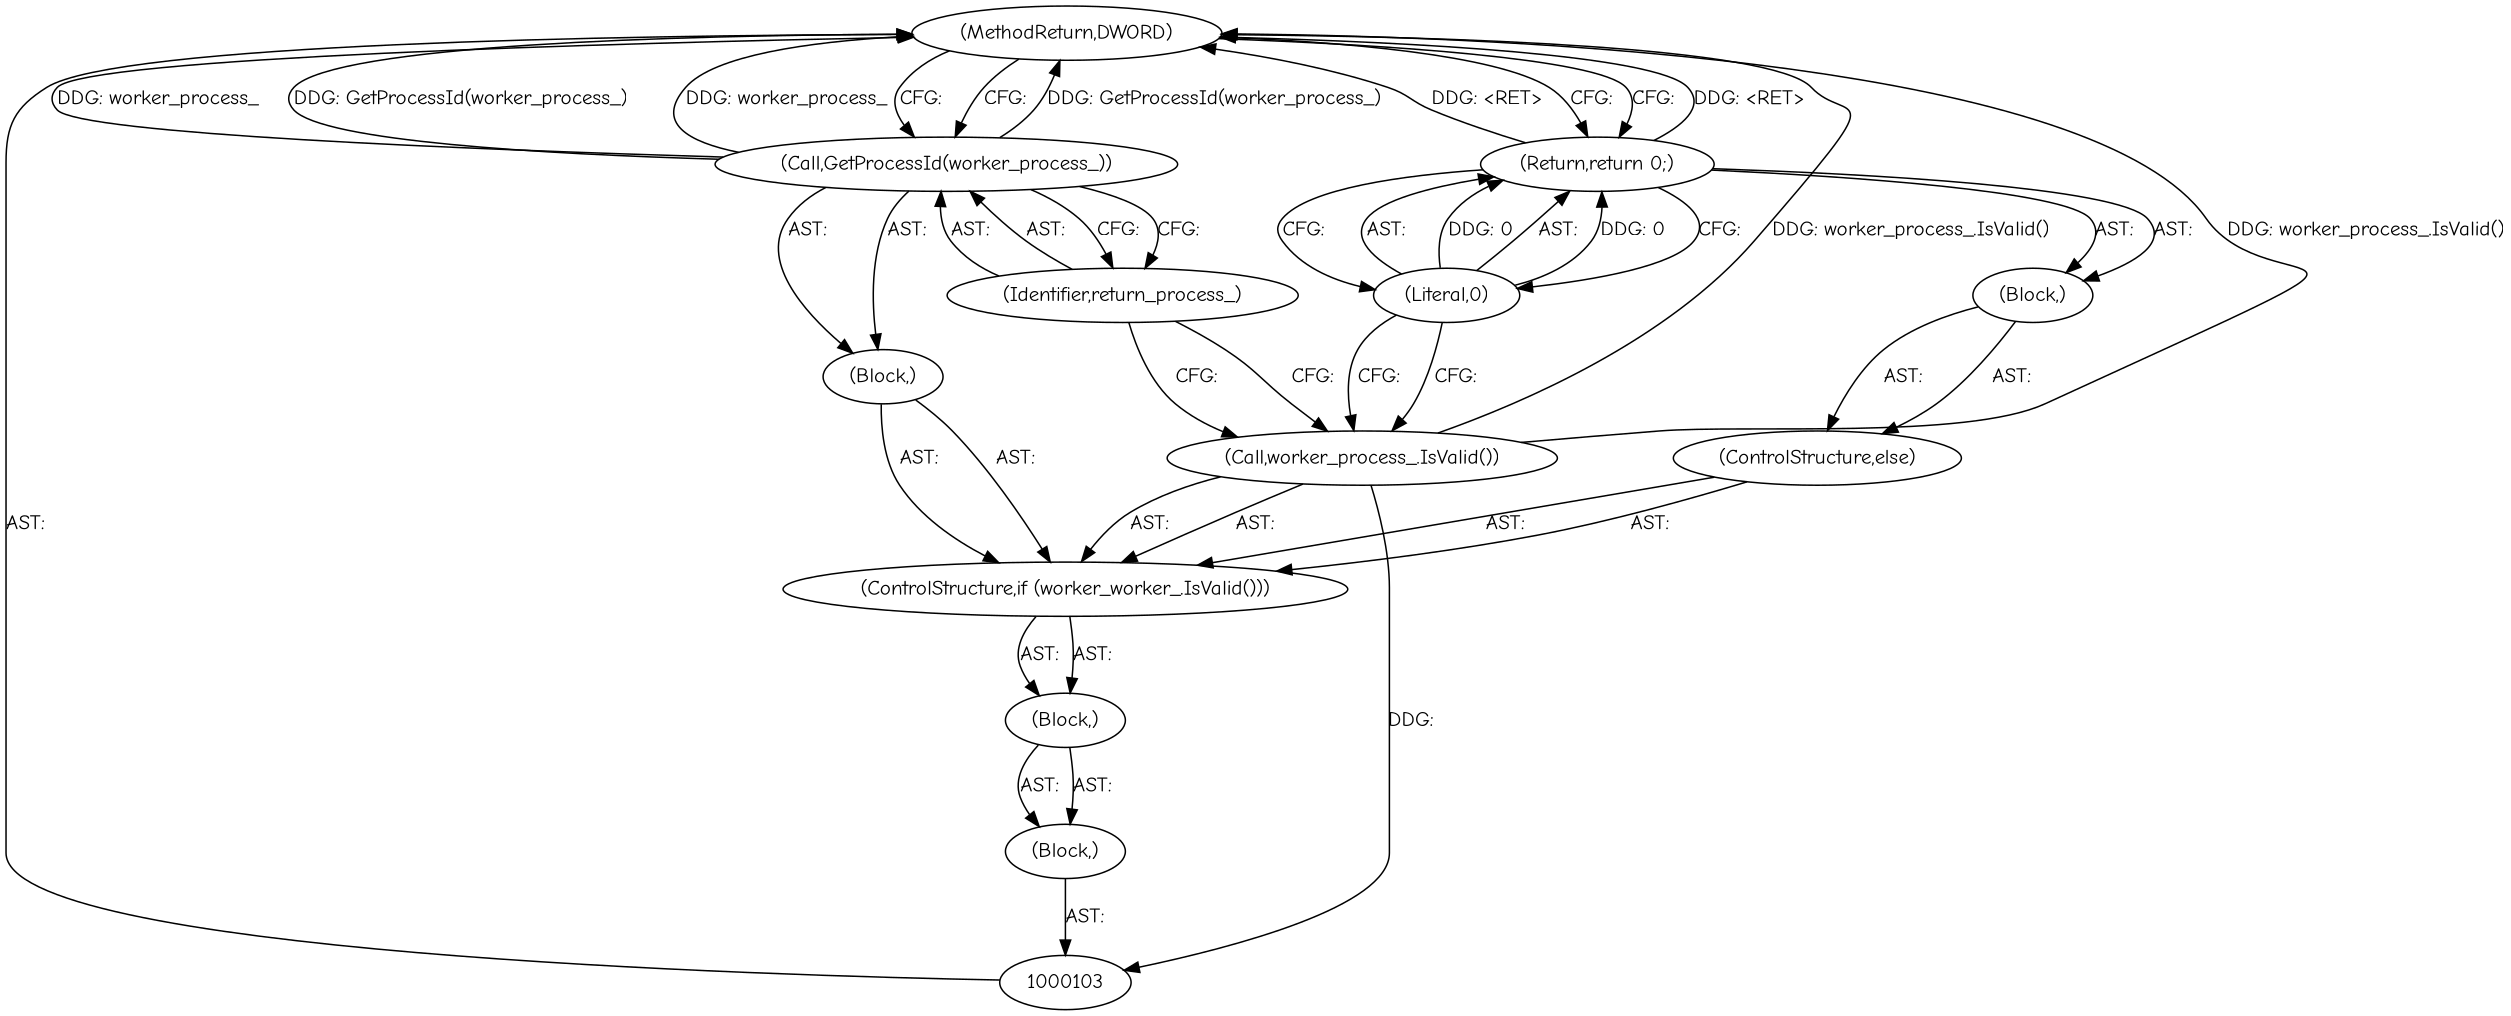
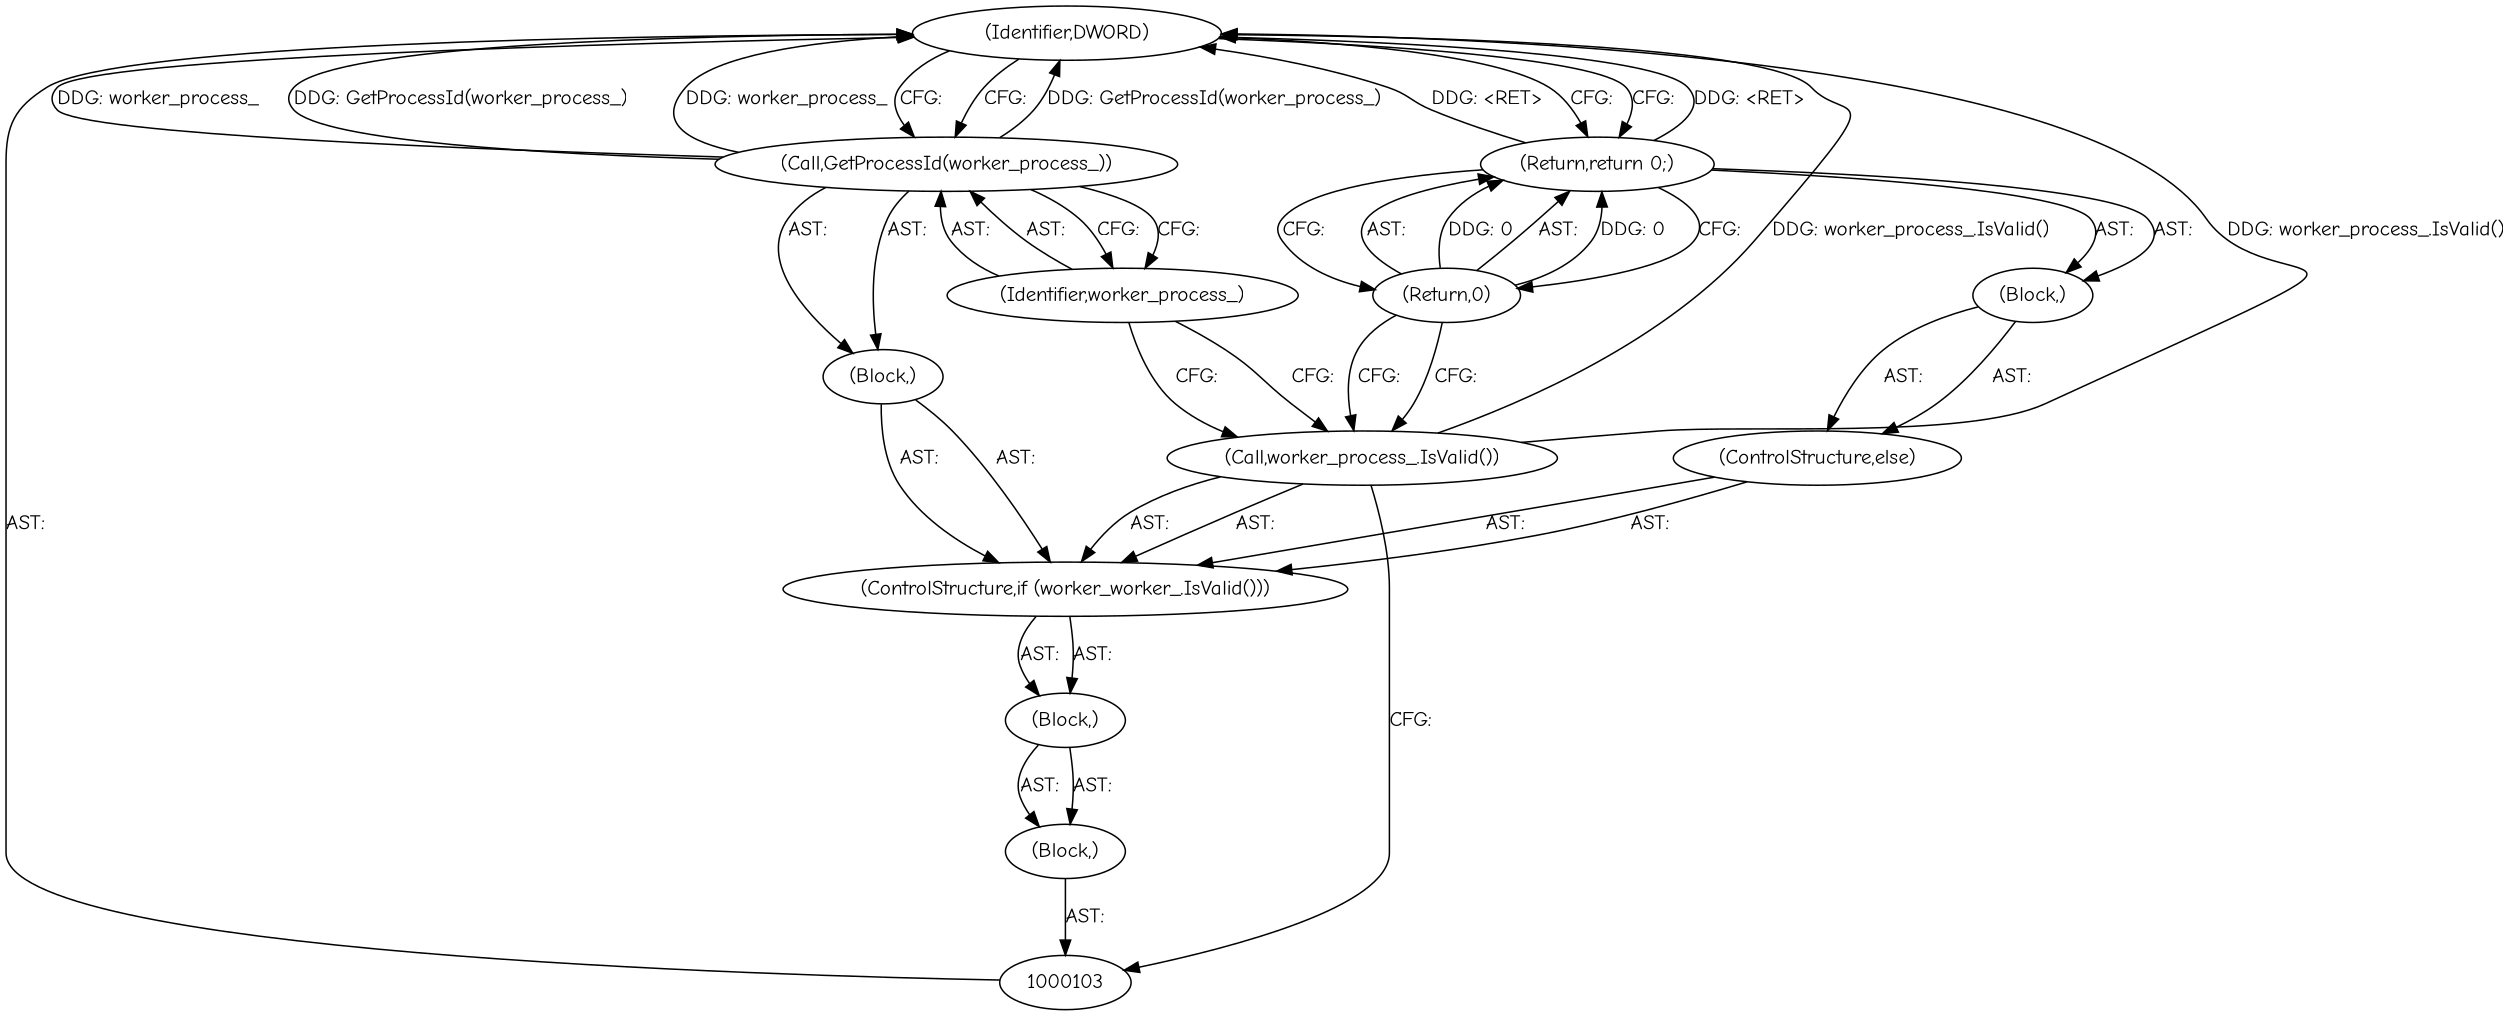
node "(MethodReturn,DWORD)": label "(MethodReturn,DWORD)" -> "(Identifier,DWORD)"
node "(Identifier,return_process_)": label "(Identifier,return_process_)" -> "(Identifier,worker_process_)"
node "(Literal,0)": label "(Literal,0)" -> "(Return,0)"
edge "(Call,worker_process_.IsValid())" -> "1000103": label "DDG: " -> "CFG: "
